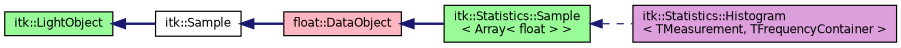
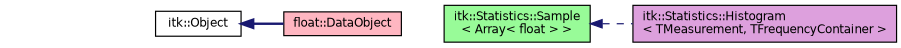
node "itk::LightObject": removed
node "itk::Sample": label "itk::Sample" -> "itk::Object"
edge "itk::Statistics::Sample < Array< float > >" -> "float::DataObject": removed
